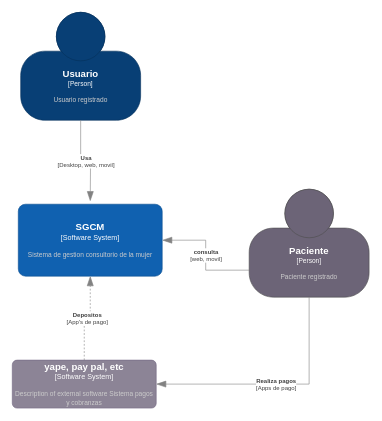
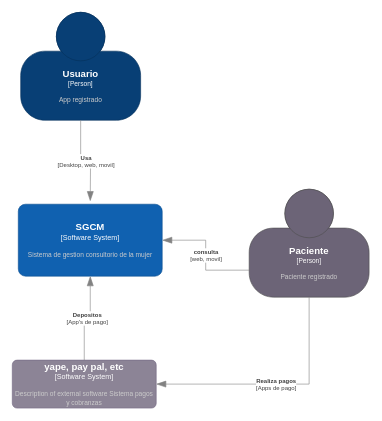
node "Usuario [Person] Usuario registrado": label "Usuario [Person] Usuario registrado" -> "Usuario [Person] App registrado"
edge "yape, pay pal, etc [Software System] Description of external software Sistema pagos y cobranzas" -> "SGCM [Software System] Sistema de gestion consultorio de la mujer": style dashed -> solid
